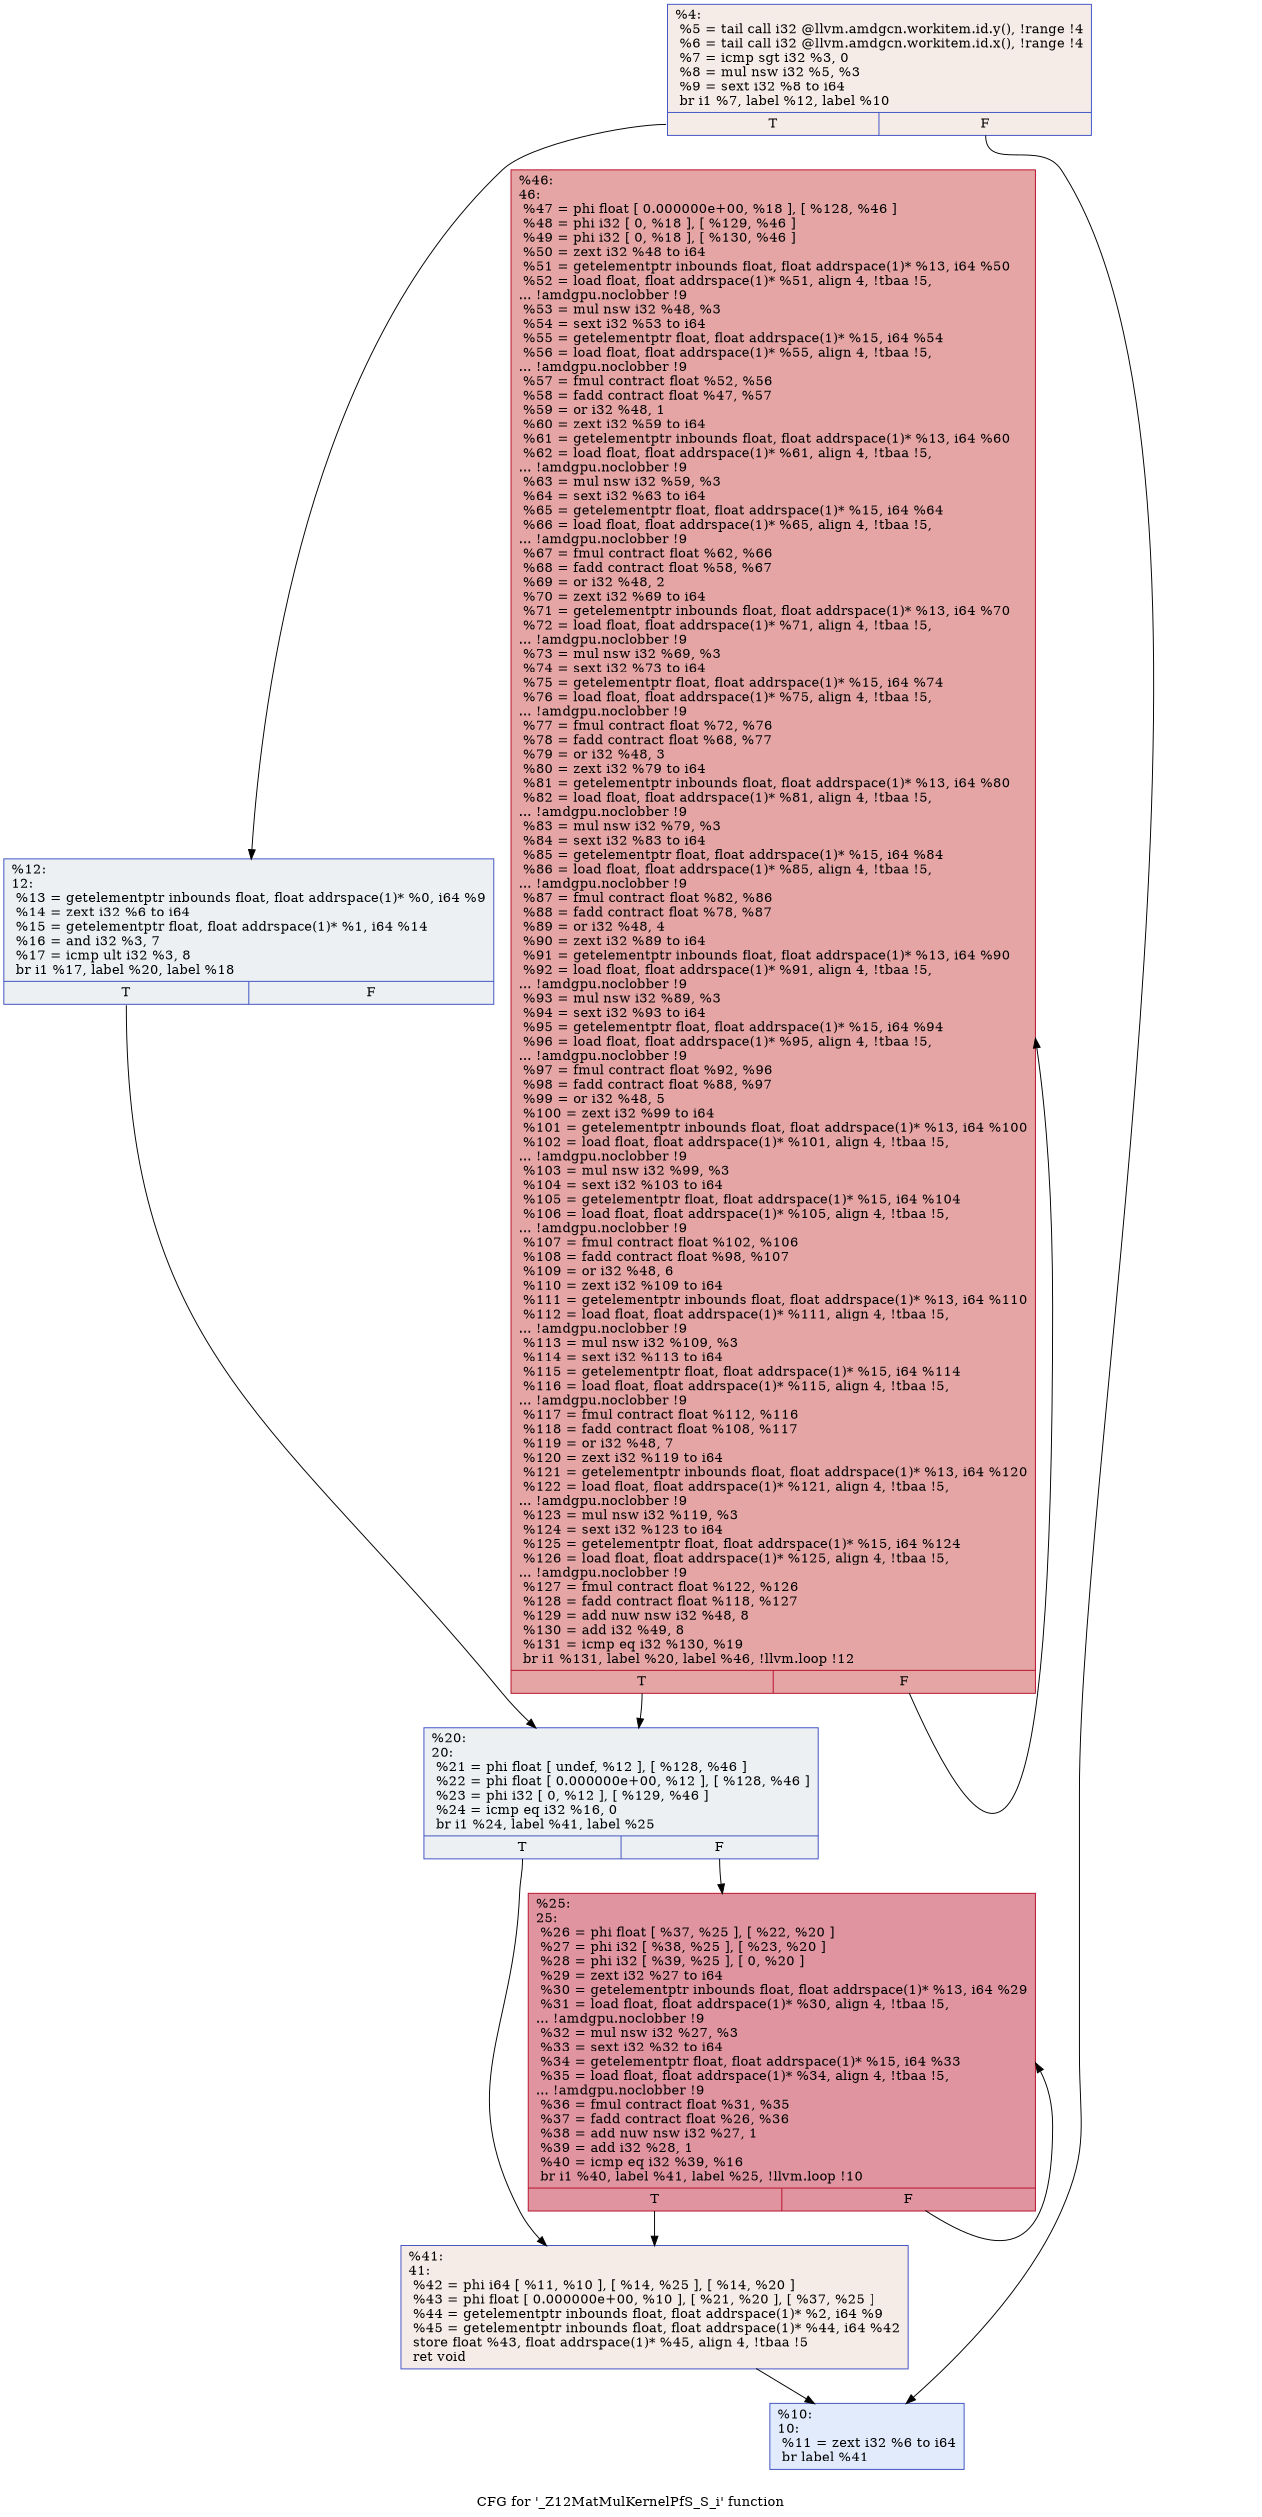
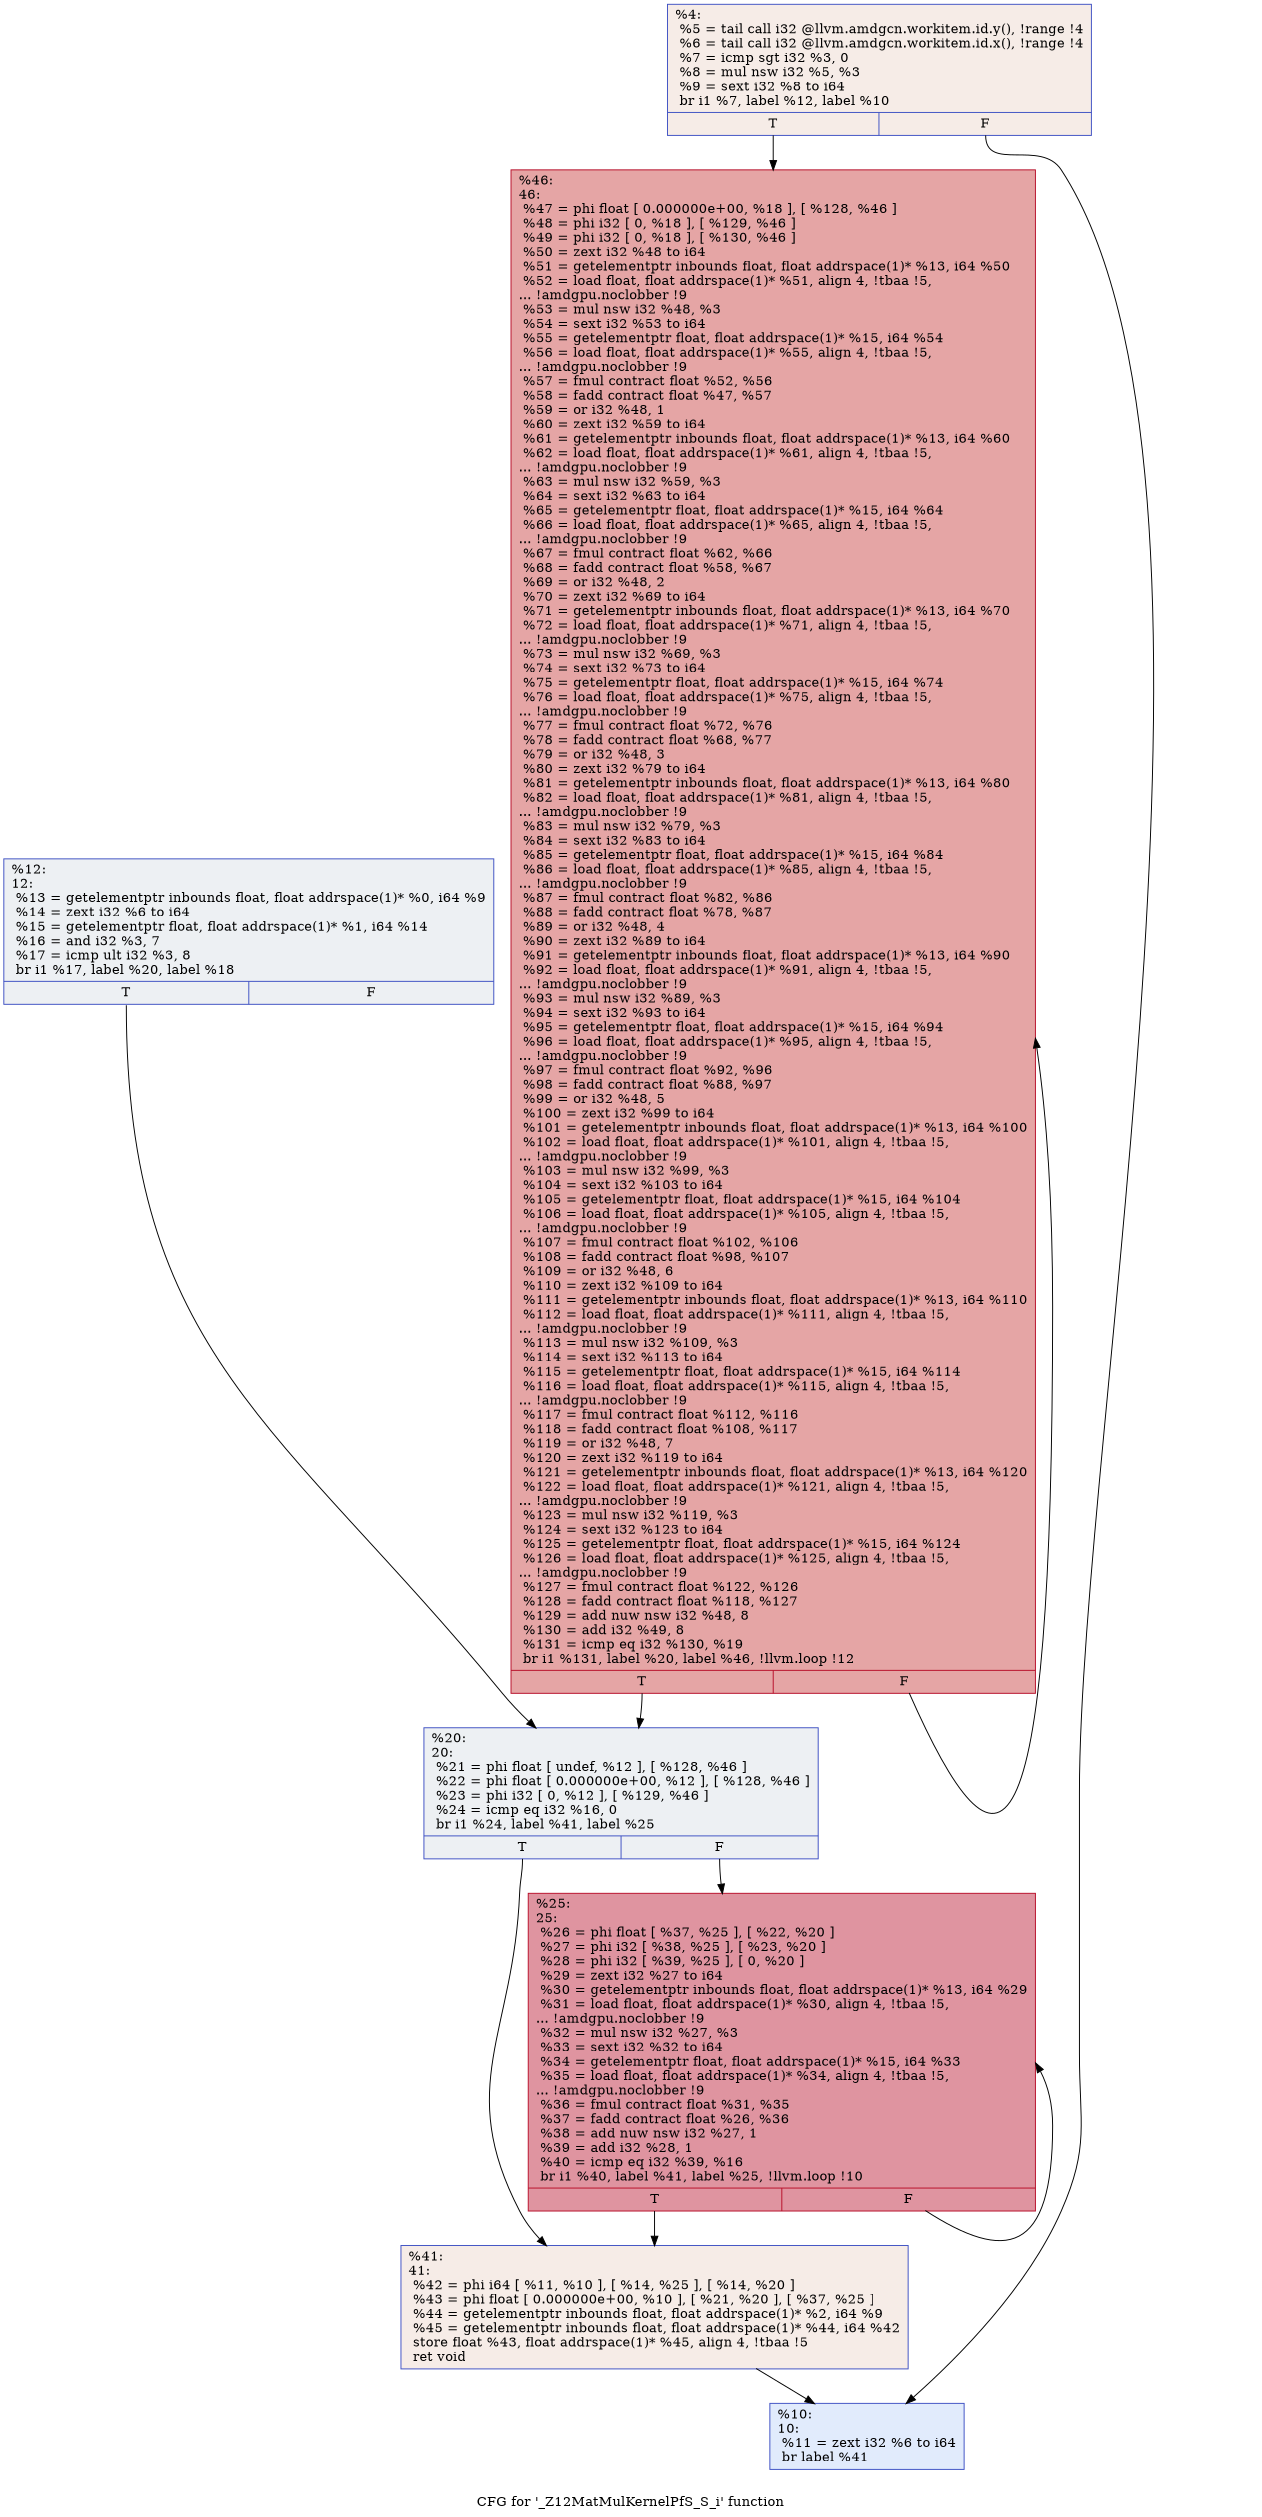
edge "%4:" -> "%12:": now "%4:" -> "%46:"
